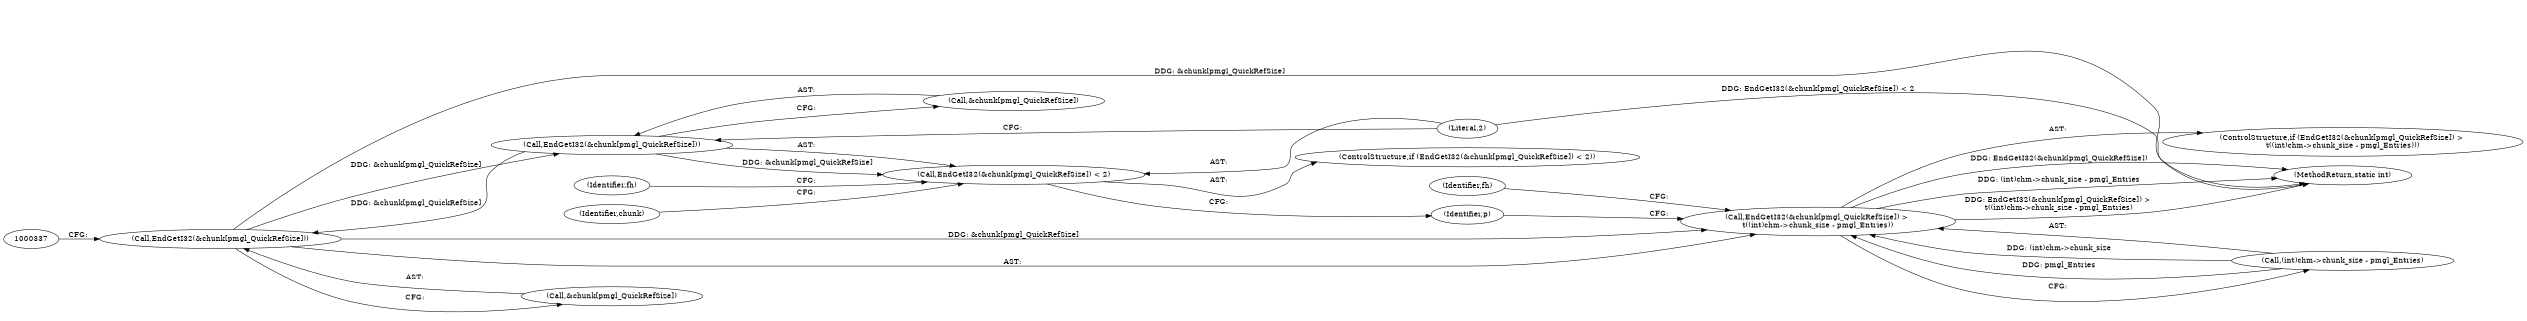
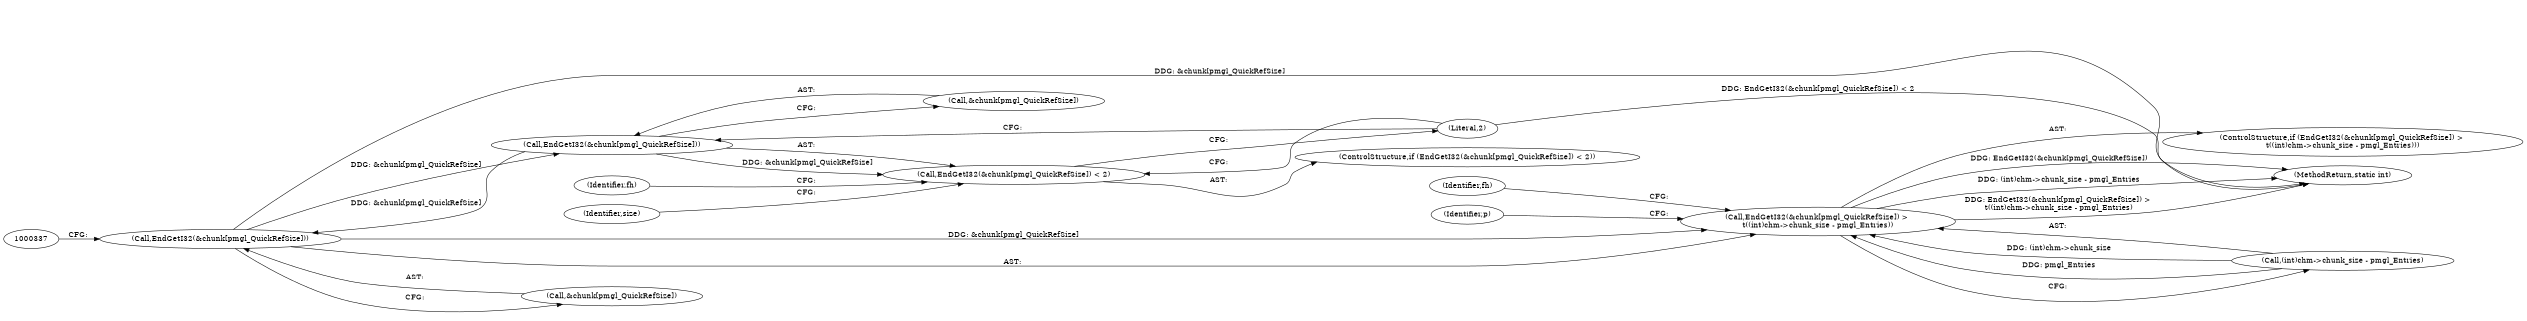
edge "(Literal,2)" -> "(Call,EndGetI32(&chunk[pmgl_QuickRefSize]) < 2)": label "AST: " -> "CFG: "
edge "(Call,EndGetI32(&chunk[pmgl_QuickRefSize]) < 2)" -> "(Identifier,p)": now "(Call,EndGetI32(&chunk[pmgl_QuickRefSize]) < 2)" -> "(Literal,2)"
node "(Identifier,chunk)": label "(Identifier,chunk)" -> "(Identifier,size)"
